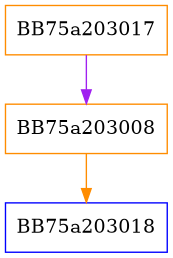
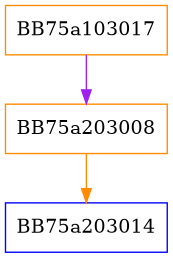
node "BB75a203017": label "BB75a203017" -> "BB75a103017"
node "BB75a203018": label "BB75a203018" -> "BB75a203014"
